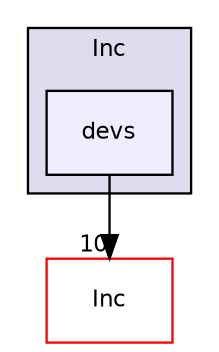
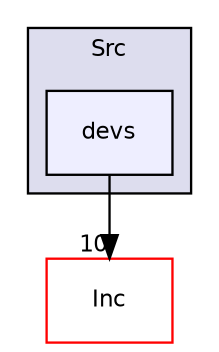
cluster "Inc": label "Inc" -> "Src"
